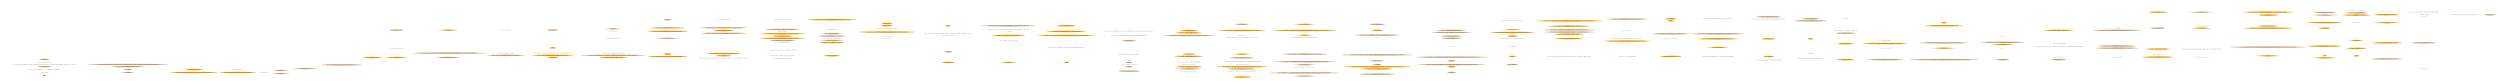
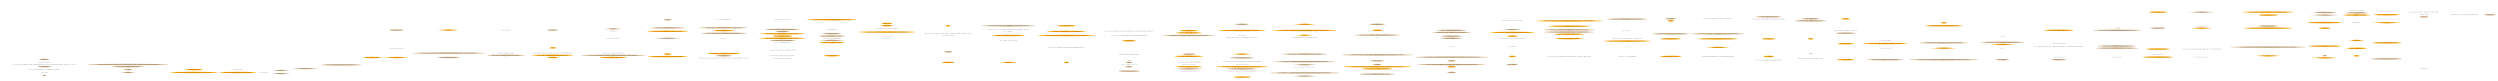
node "You: 得了吧，太尴尬了。": fillcolor white -> tan
node "You: 我想知道这是怎么回事。": fillcolor orange -> tan
node "You: “……吸烟屁股。”": fillcolor white -> orange
node "You: 我更讲究手感。十指指引我前行。": fillcolor white -> tan
node "You: 他们应该用上手指枪的。（用你的手指枪瞄向海湾。）": fillcolor white -> orange
node "You: 阅读伊格纳斯·尼尔森的生平简介。": fillcolor tan -> orange
node "You: “咱们的关系比那个强多了。你还没注意到吗，咱们总在为对方……”": removed
